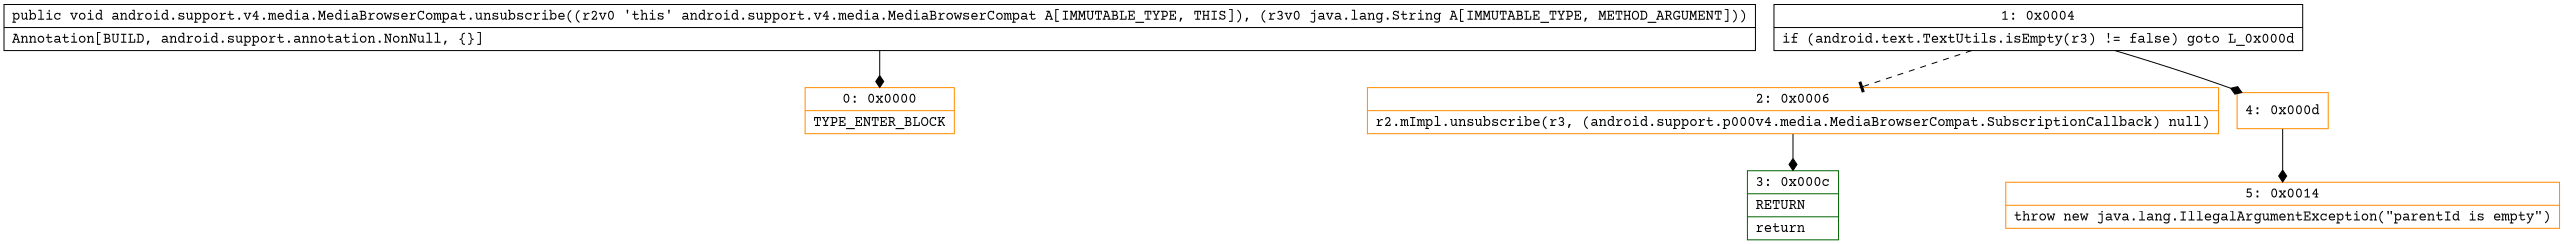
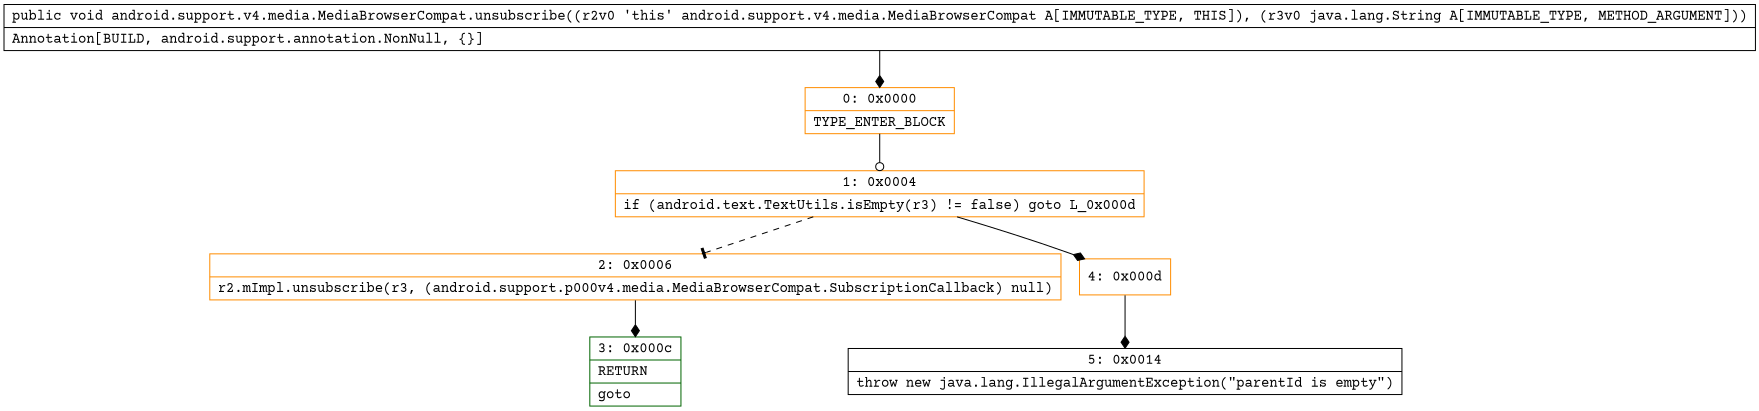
node "1: 0x0004": color black -> darkorange
edge "0: 0x0000" -> "1: 0x0004": added
node "5: 0x0014": color darkorange -> black
node "3: 0x000c": text "return" -> "goto"
